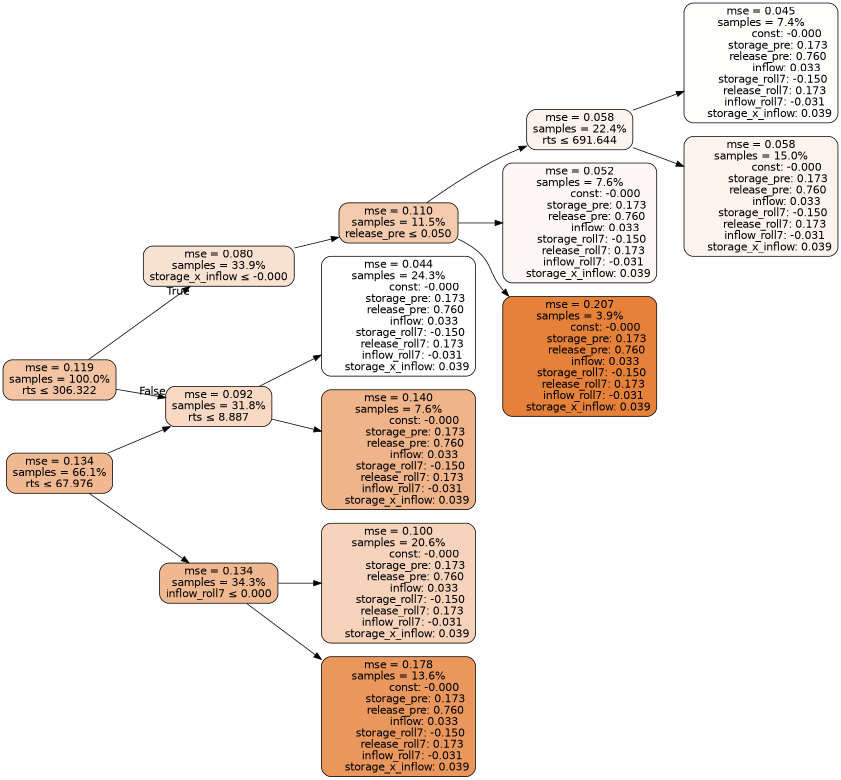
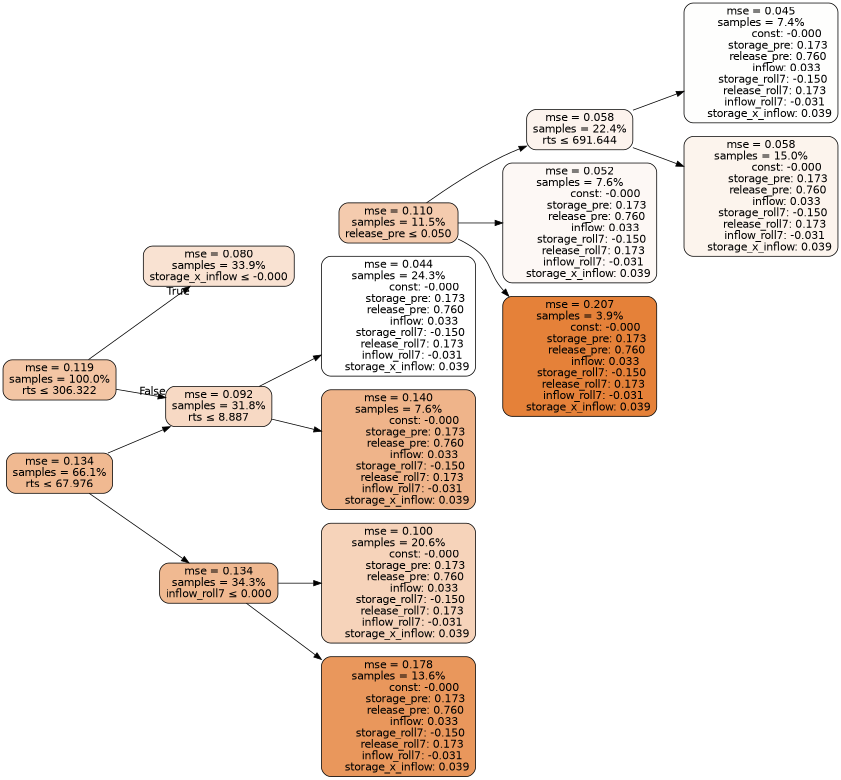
edge "mse = 0.080 samples = 33.9% storage_x_inflow ≤ -0.000" -> "mse = 0.110 samples = 11.5% release_pre ≤ 0.050": removed
